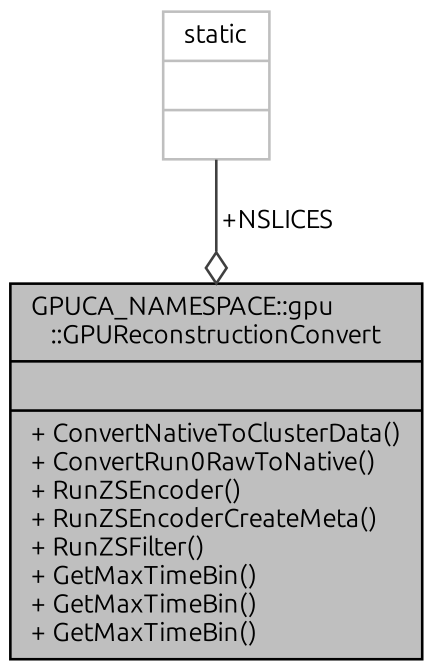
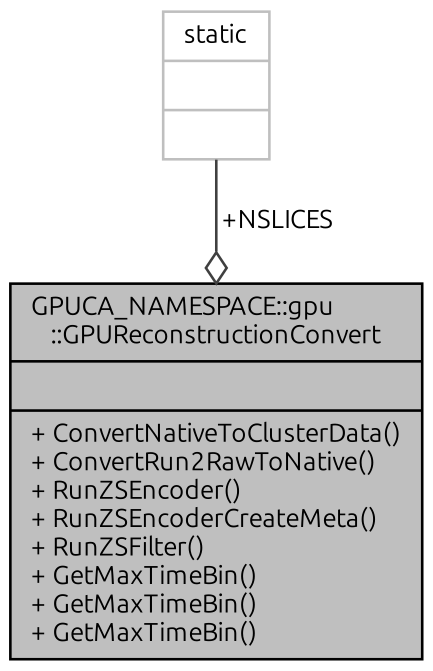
node "GPUCA_NAMESPACE::gpu": text "+ ConvertRun0RawToNative()" -> "+ ConvertRun2RawToNative()"
